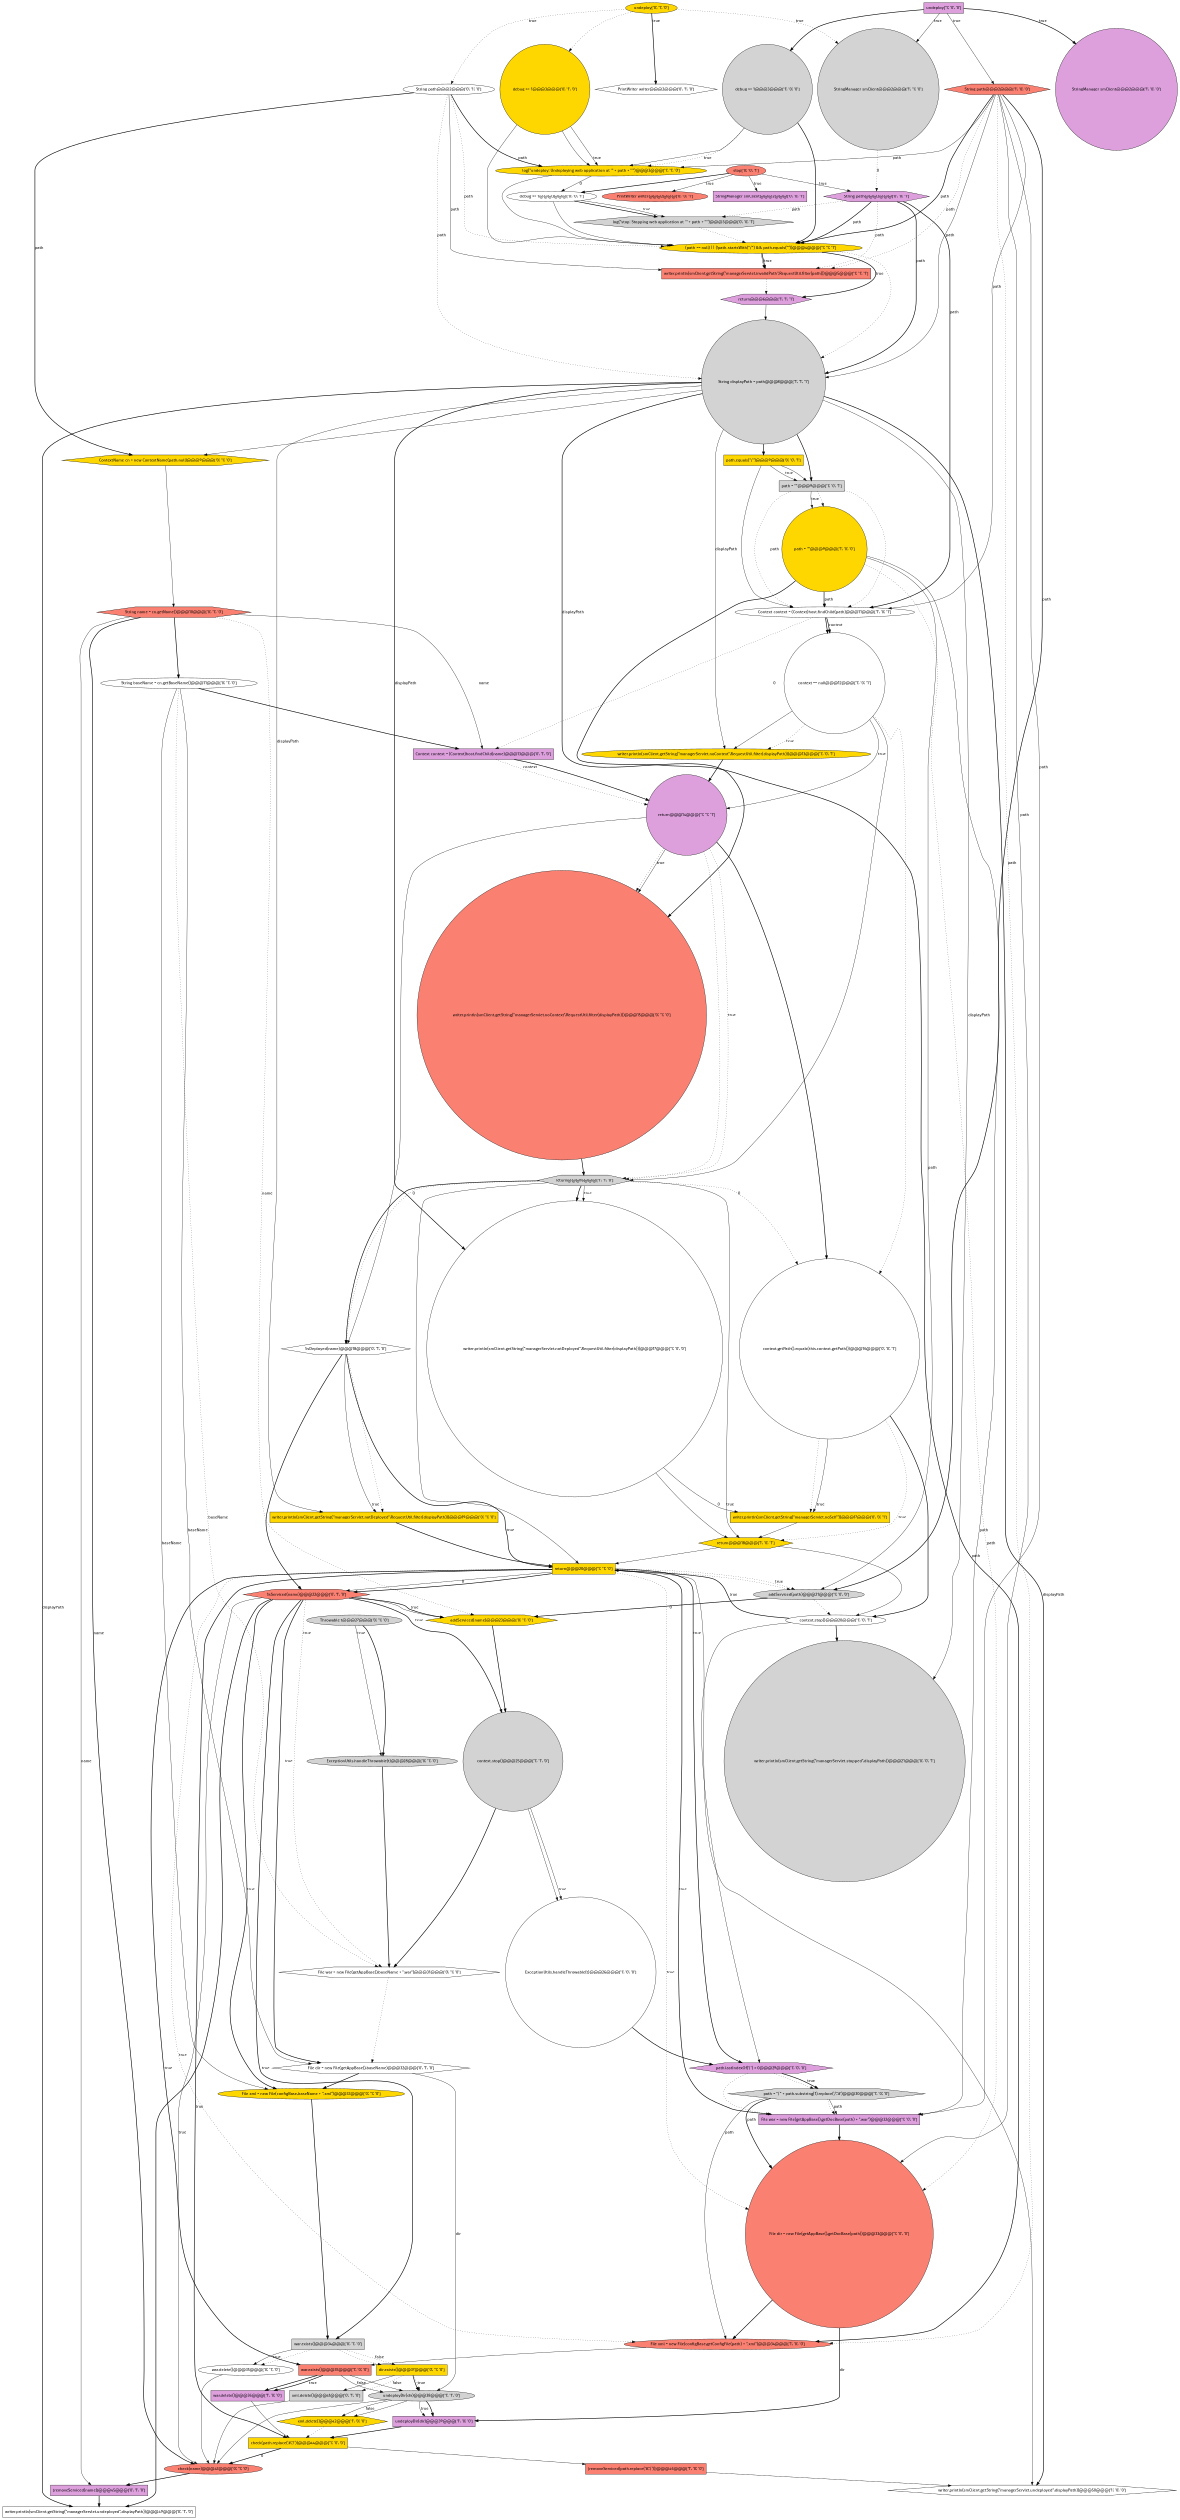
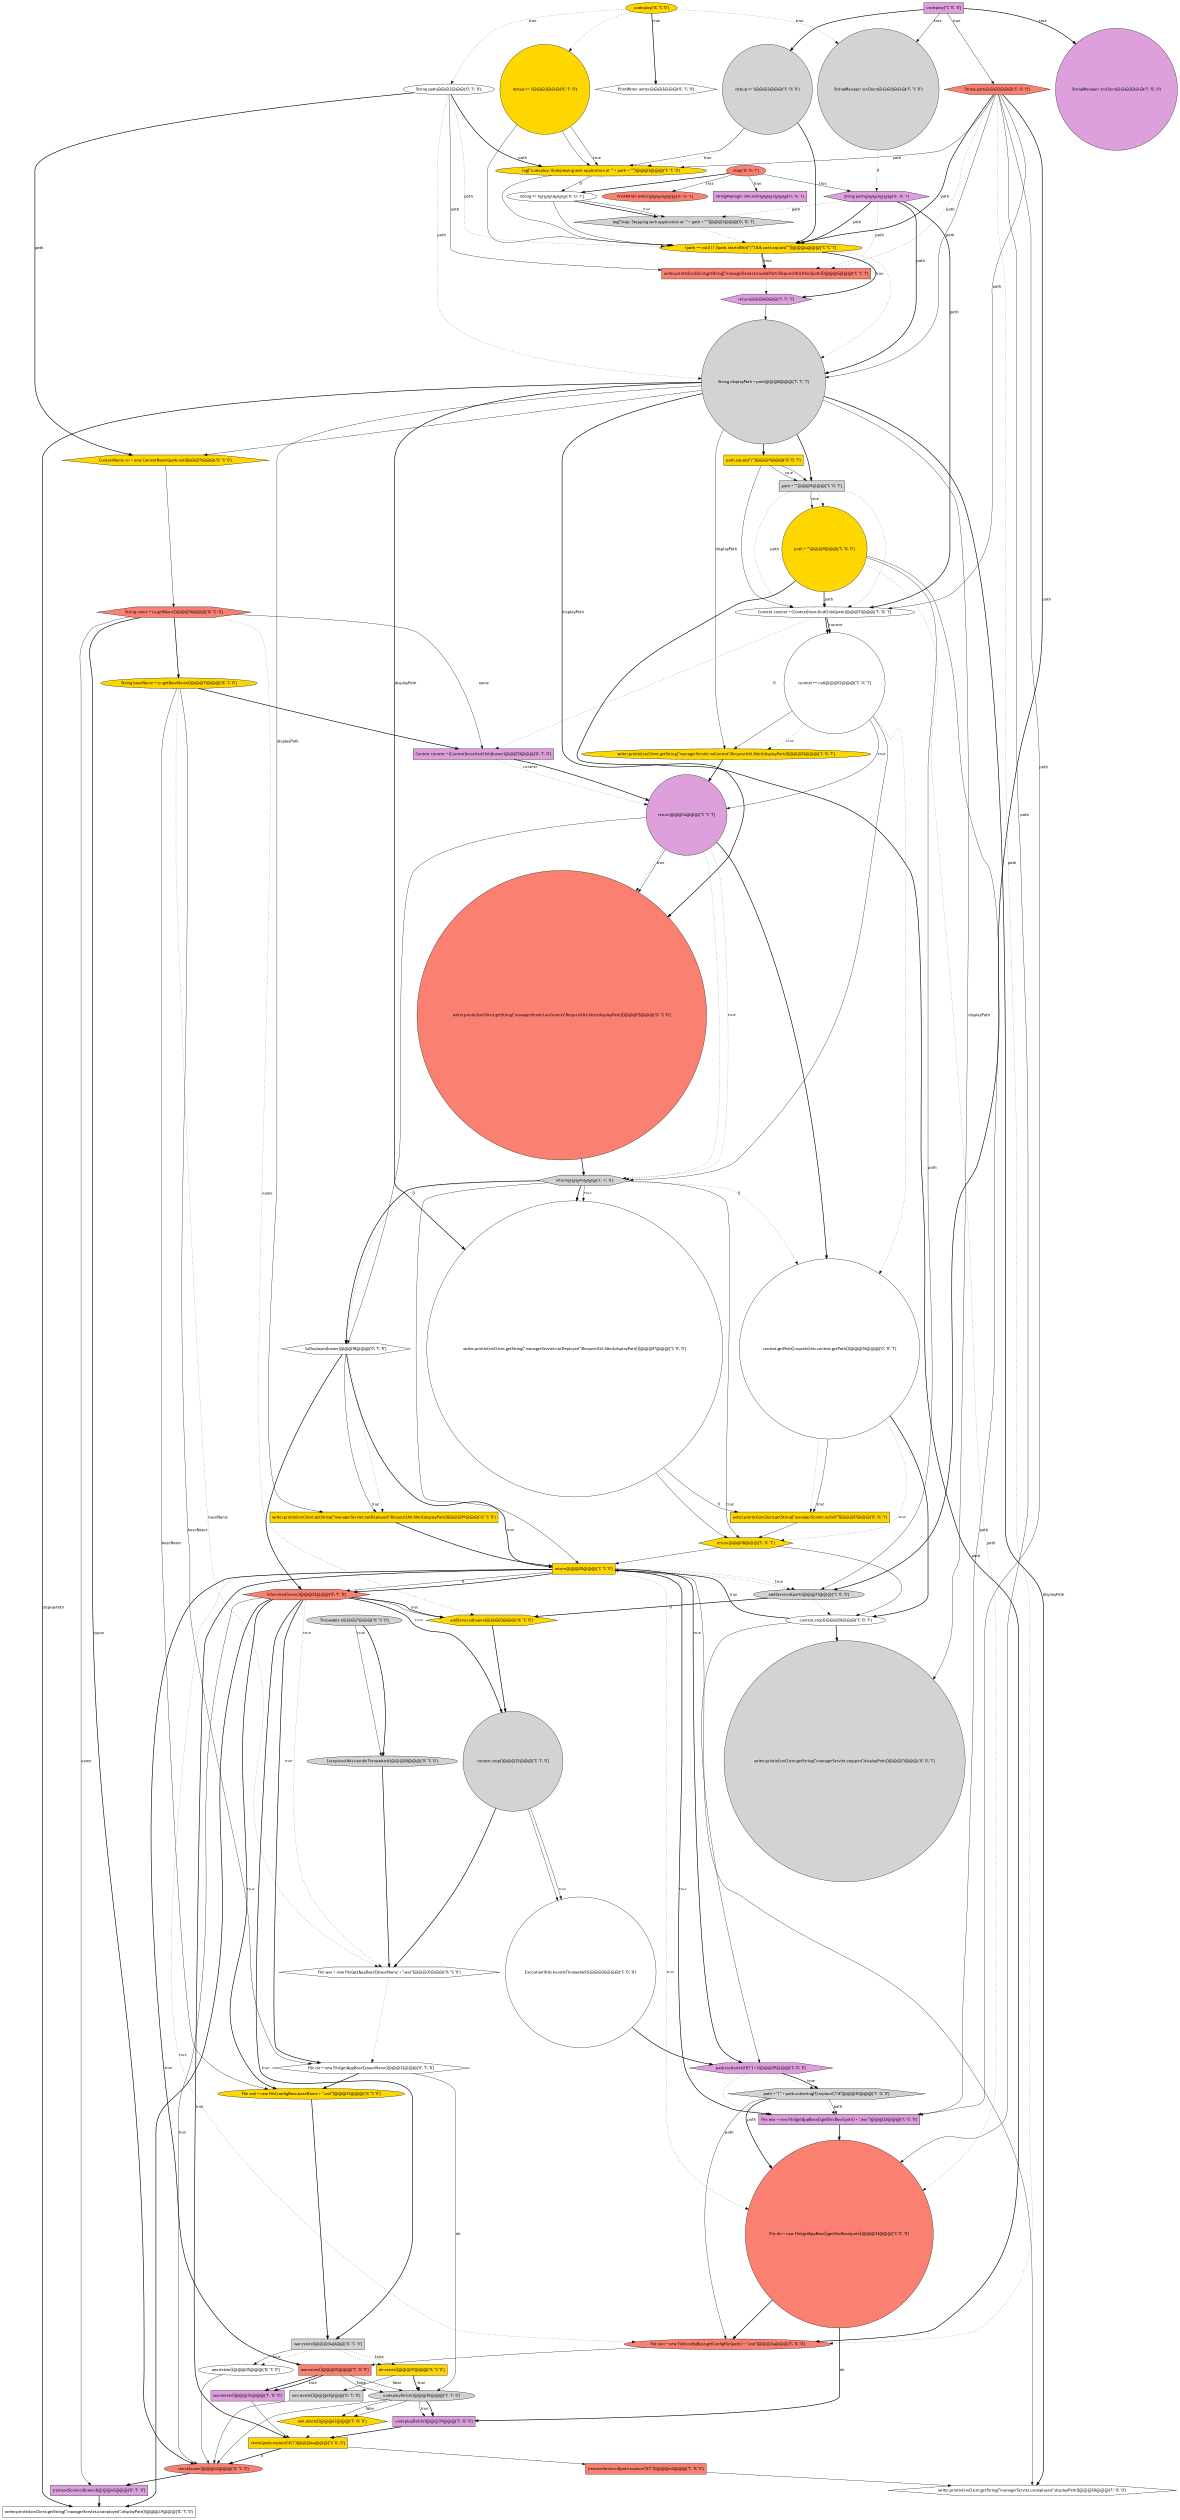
node "String baseName = cn.getBaseName()@@@11@@@['0', '1', '0']": fillcolor white -> gold
